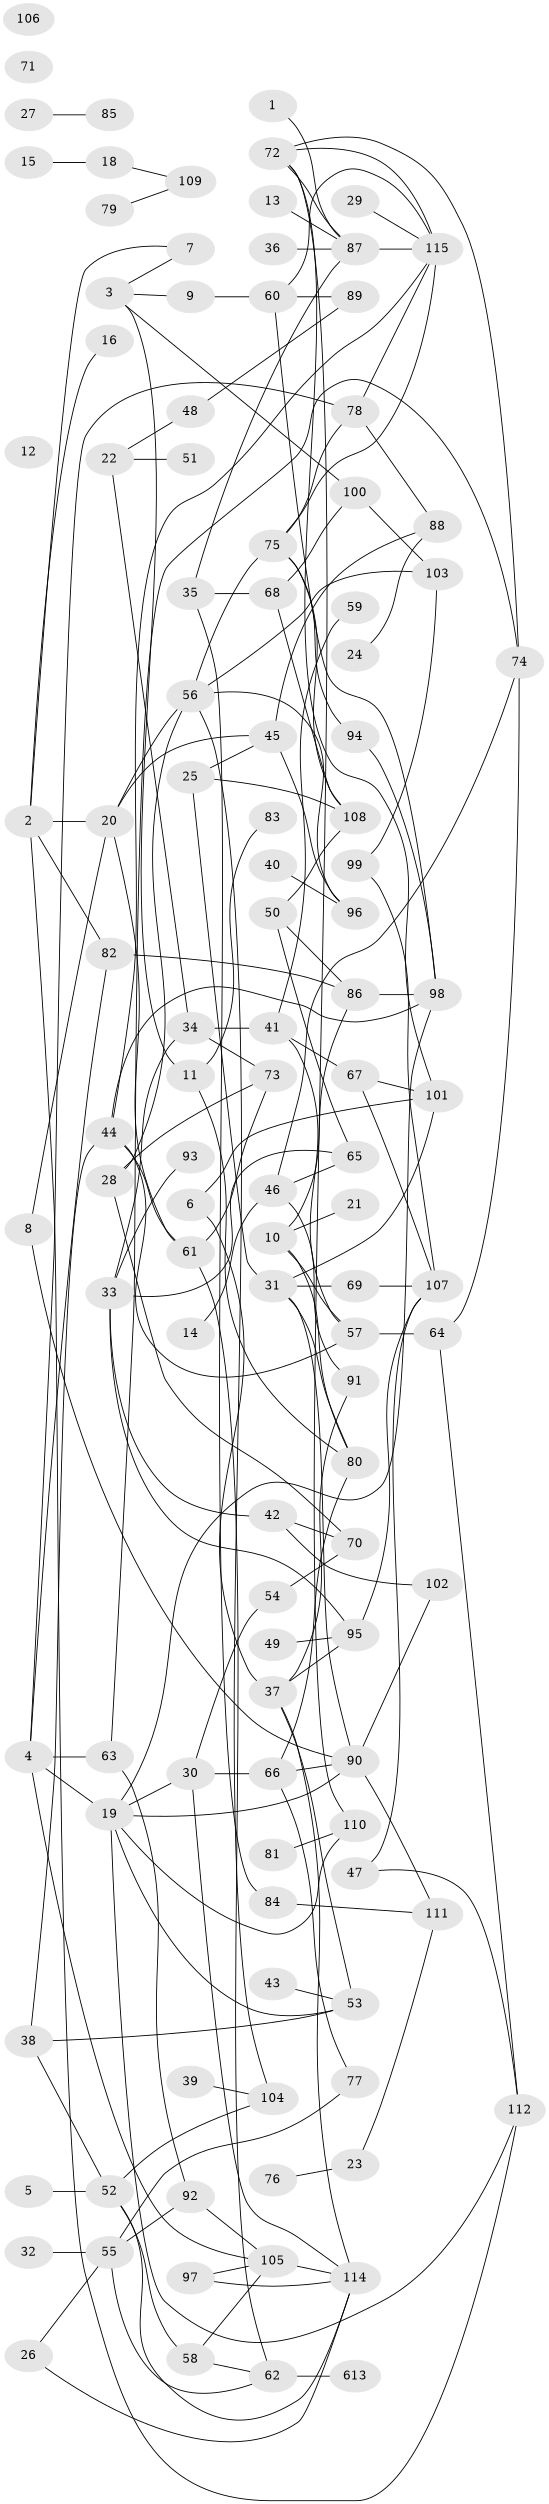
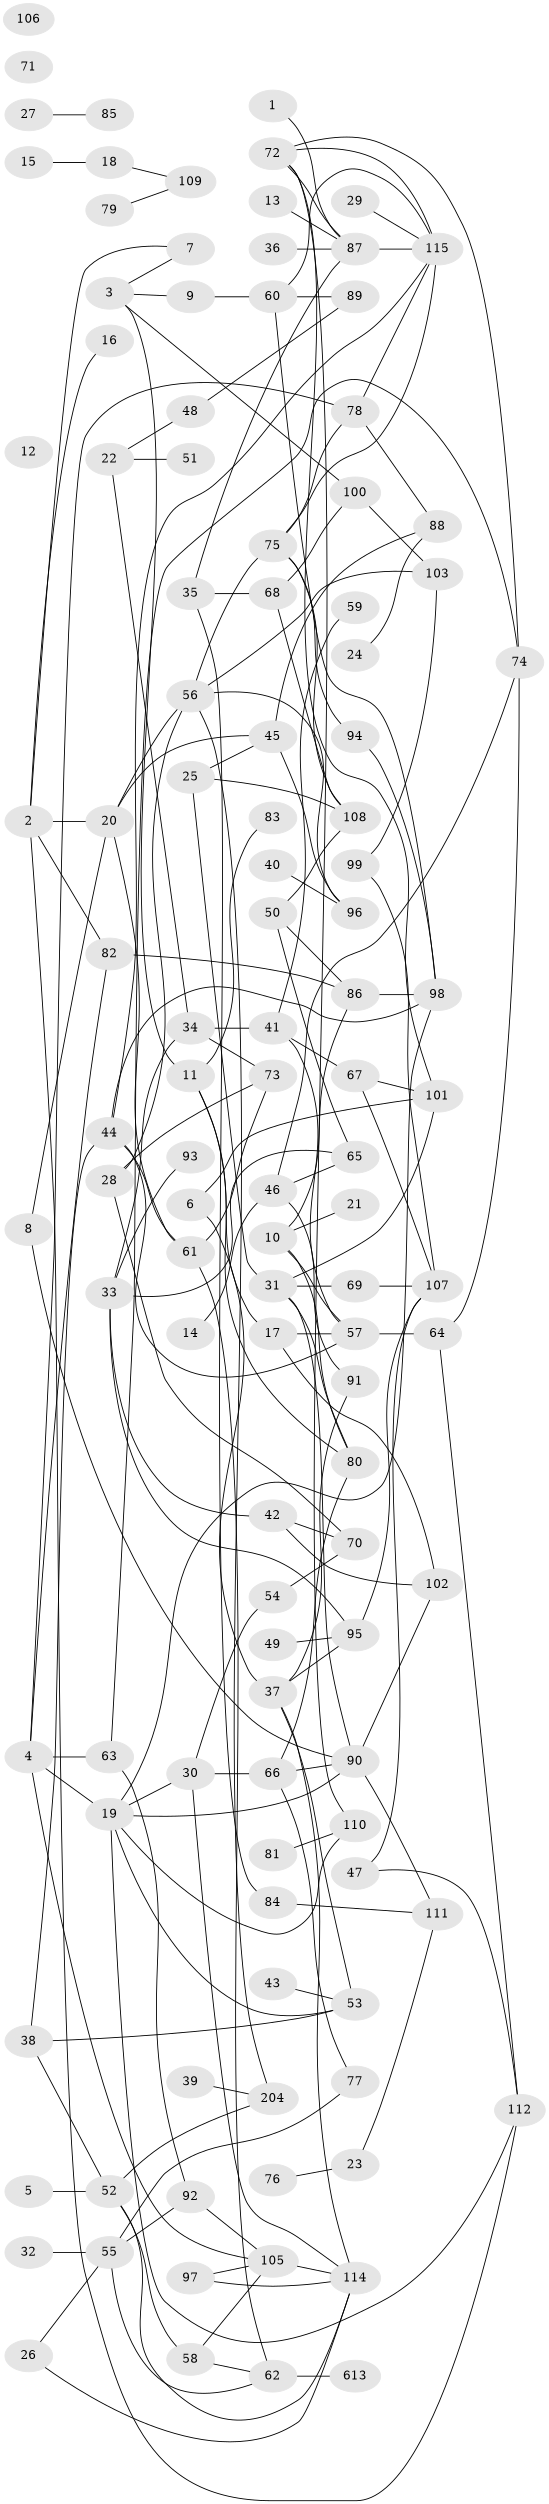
node "17": added
node "104": label "104" -> "204"
